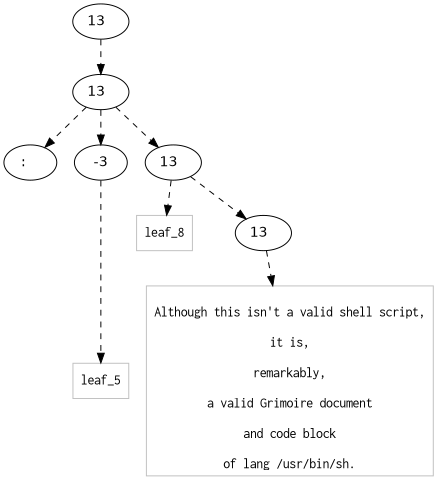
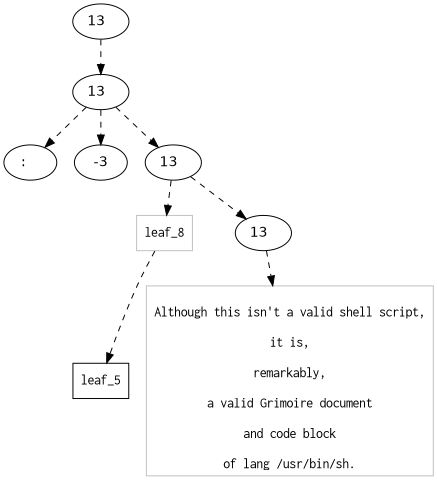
edge "-3" -> "leaf_5": now "leaf_8" -> "leaf_5"
node "leaf_5": color Gray -> black
